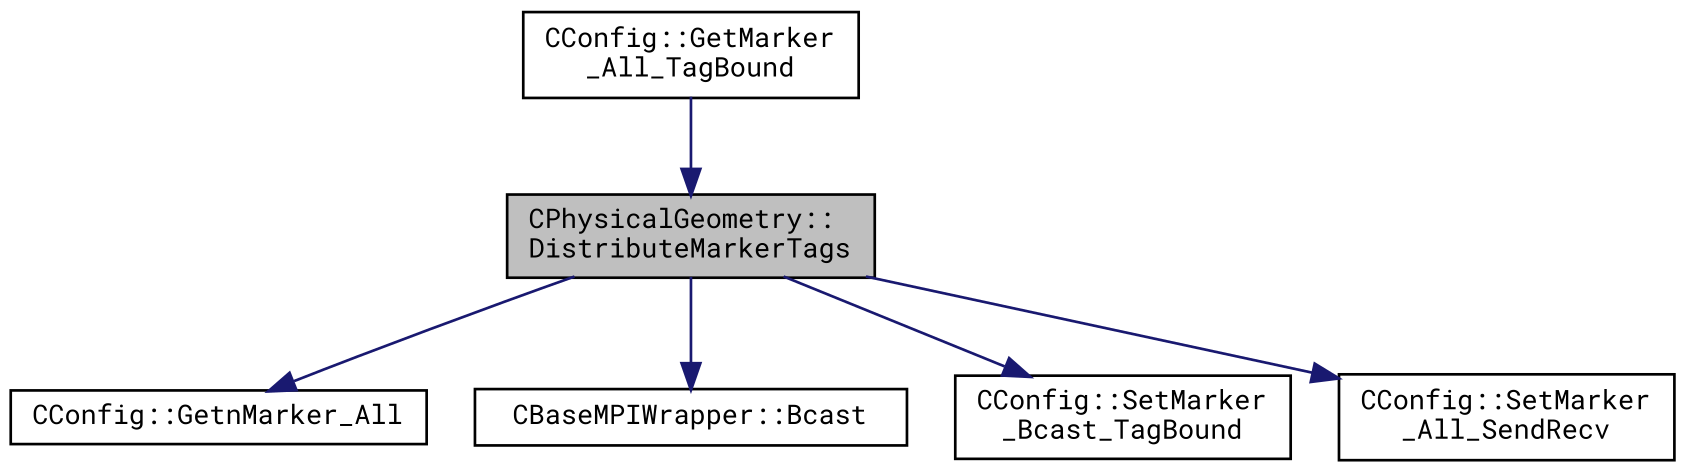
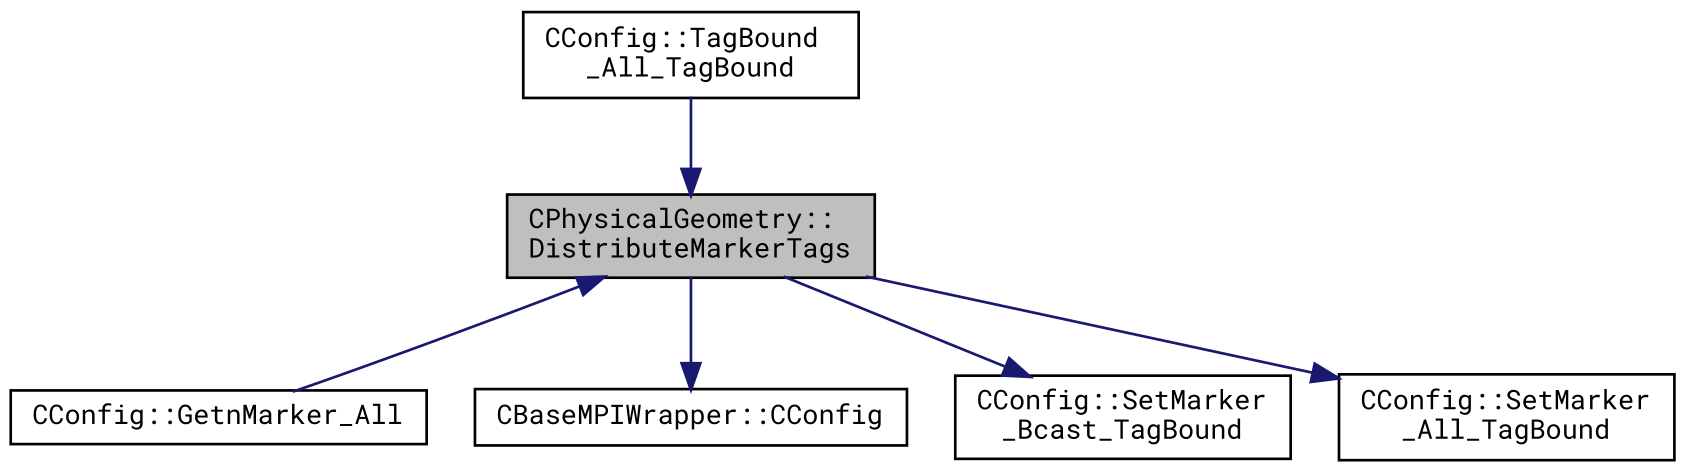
node "CConfig::GetMarker _All_TagBound": label "CConfig::GetMarker _All_TagBound" -> "CConfig::TagBound _All_TagBound"
edge "CPhysicalGeometry:: DistributeMarkerTags" -> "CConfig::GetnMarker_All": reversed
node "CBaseMPIWrapper::Bcast": label "CBaseMPIWrapper::Bcast" -> "CBaseMPIWrapper::CConfig"
node "CConfig::SetMarker _All_SendRecv": label "CConfig::SetMarker _All_SendRecv" -> "CConfig::SetMarker _All_TagBound"
